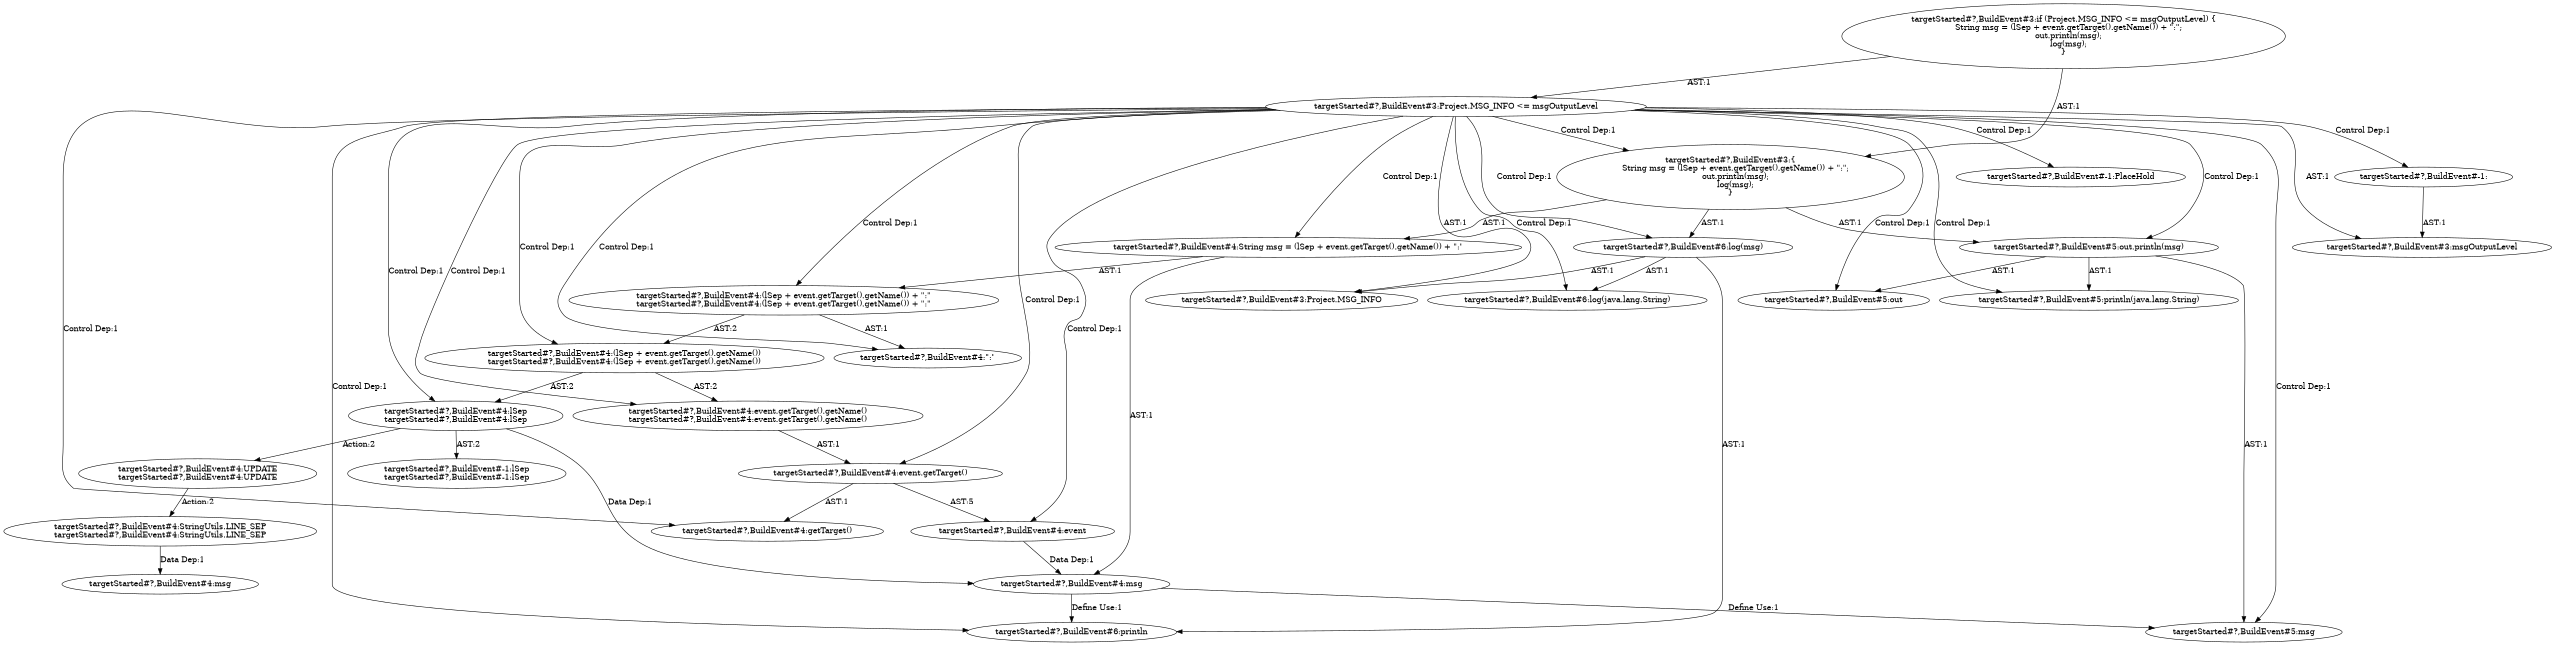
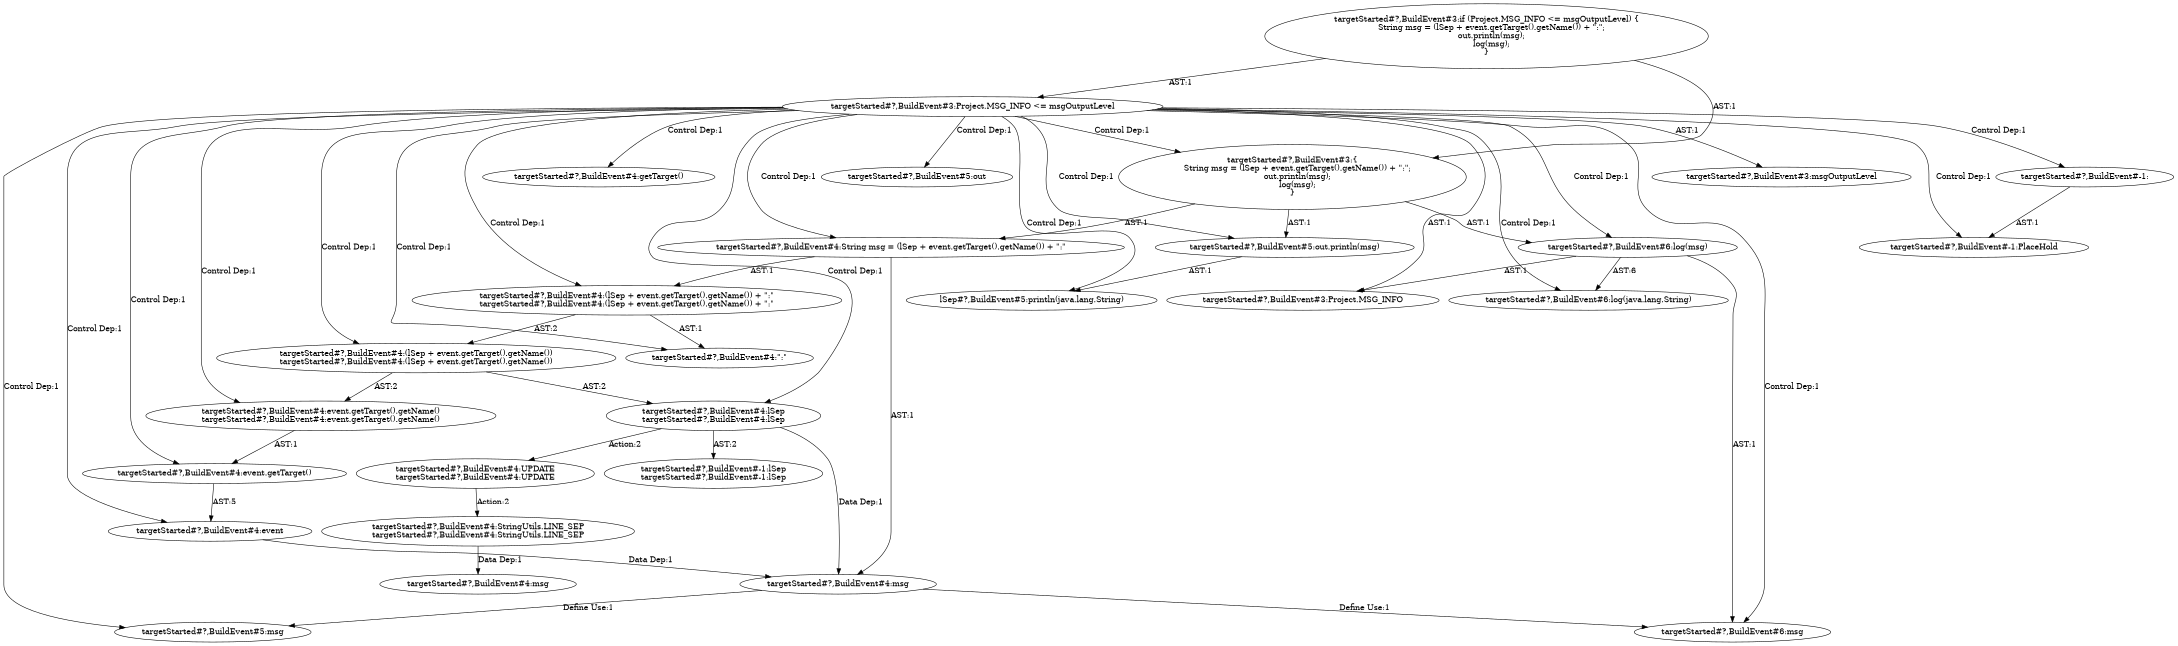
edge "targetStarted#?,BuildEvent#-1:" -> "targetStarted#?,BuildEvent#3:msgOutputLevel": now "targetStarted#?,BuildEvent#-1:" -> "targetStarted#?,BuildEvent#-1:PlaceHold"
edge "targetStarted#?,BuildEvent#6:log(msg)" -> "targetStarted#?,BuildEvent#6:log(java.lang.String)": label "AST:1" -> "AST:6"
edge "targetStarted#?,BuildEvent#5:out.println(msg)" -> "targetStarted#?,BuildEvent#5:out": removed, label "AST:1"
node "targetStarted#?,BuildEvent#5:println(java.lang.String)": label "targetStarted#?,BuildEvent#5:println(java.lang.String)" -> "lSep#?,BuildEvent#5:println(java.lang.String)"
edge "targetStarted#?,BuildEvent#5:out.println(msg)" -> "targetStarted#?,BuildEvent#5:msg": removed, label "AST:1"
edge "targetStarted#?,BuildEvent#4:event.getTarget()" -> "targetStarted#?,BuildEvent#4:getTarget()": removed, label "AST:1"
node "targetStarted#?,BuildEvent#6:println": label "targetStarted#?,BuildEvent#6:println" -> "targetStarted#?,BuildEvent#6:msg"
